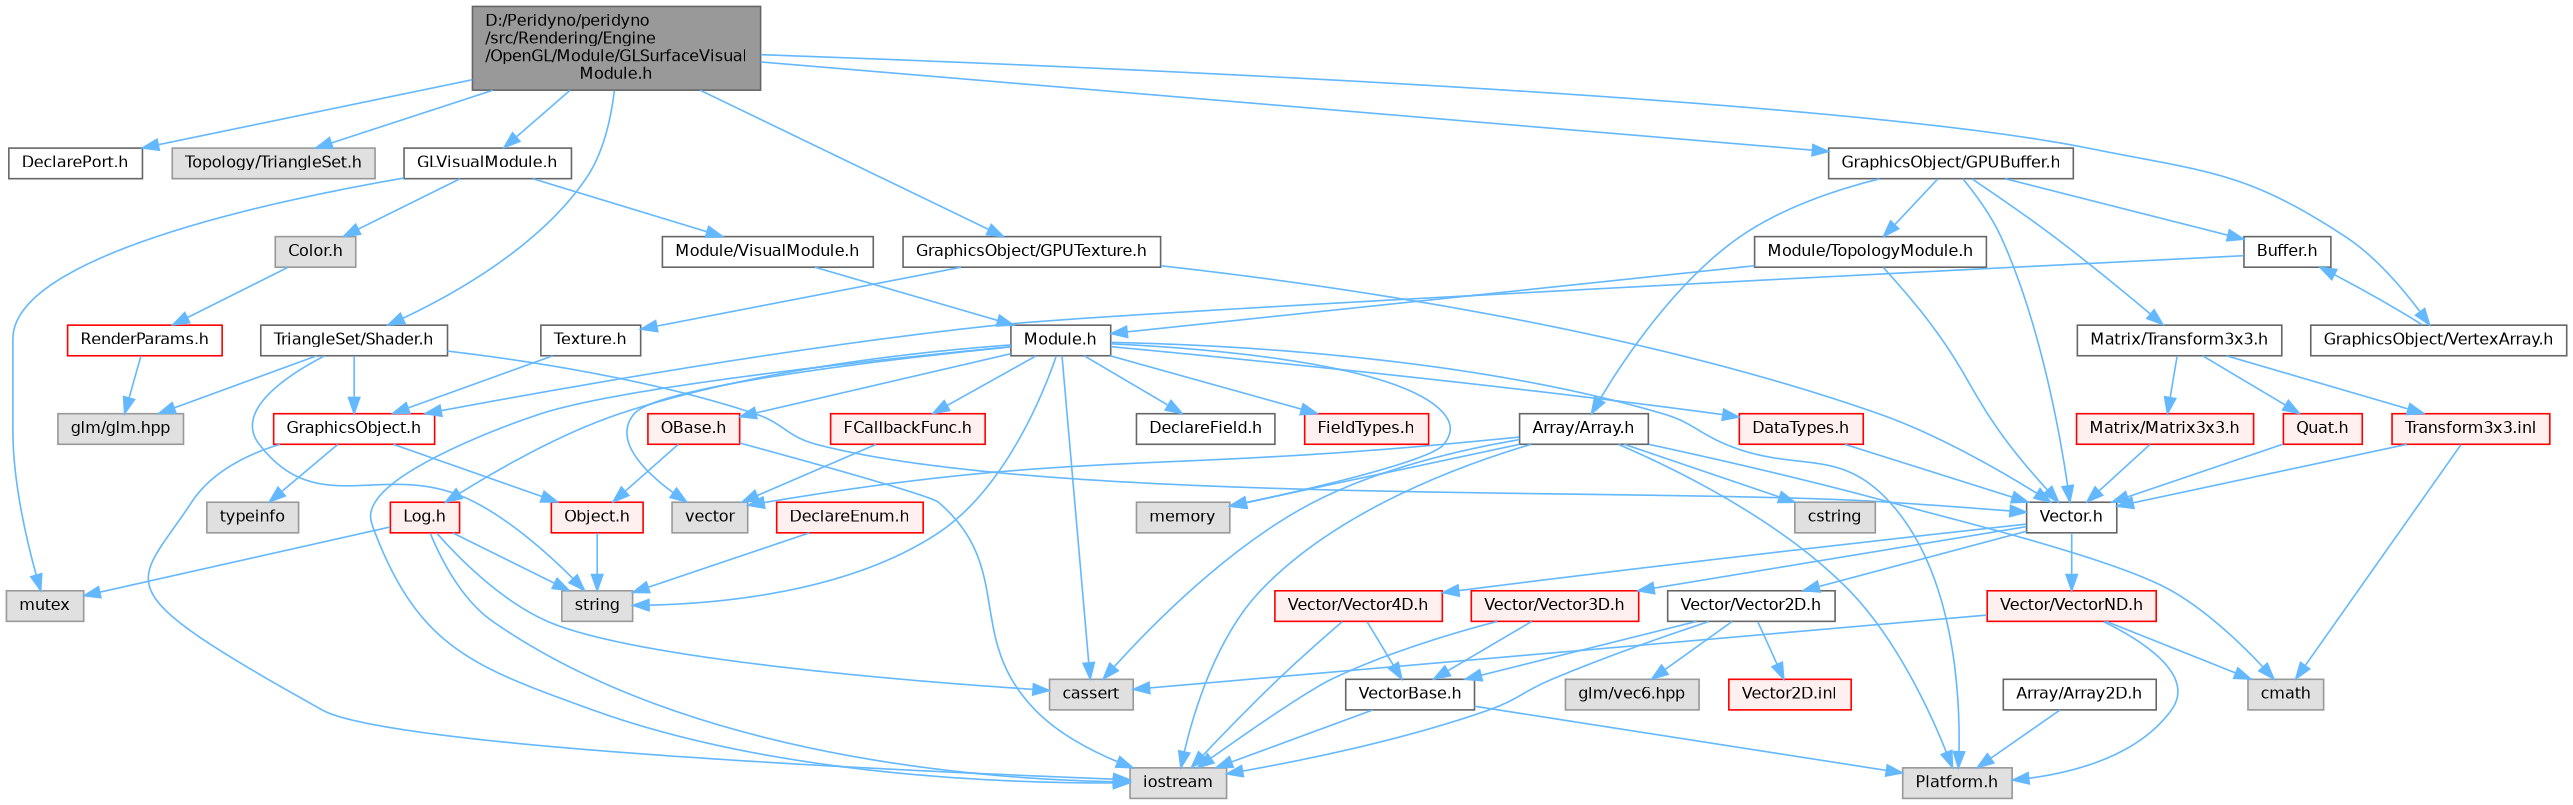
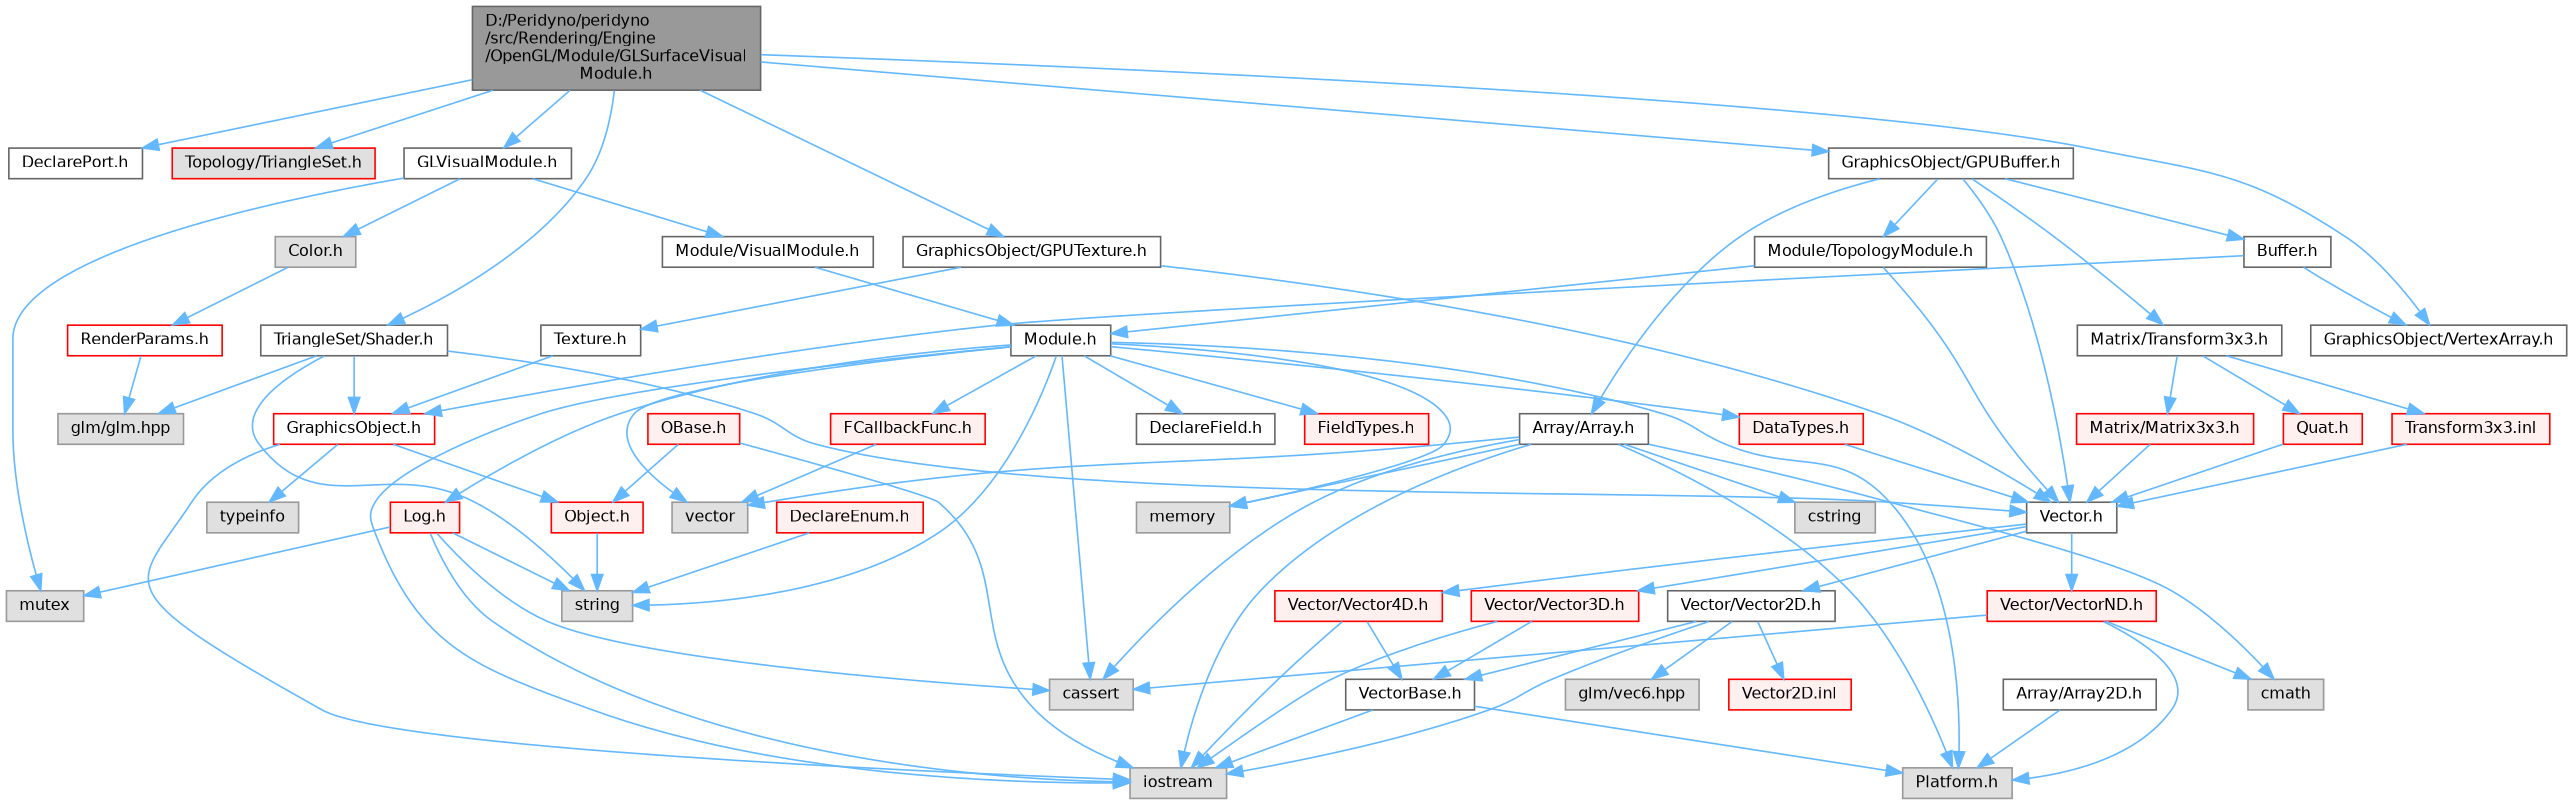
node "Topology/TriangleSet.h": color grey60 -> red
edge "GraphicsObject/VertexArray.h" -> "Buffer.h": reversed
edge "Module.h" -> "OBase.h": removed
edge "Transform3x3.inl" -> "cmath": removed
